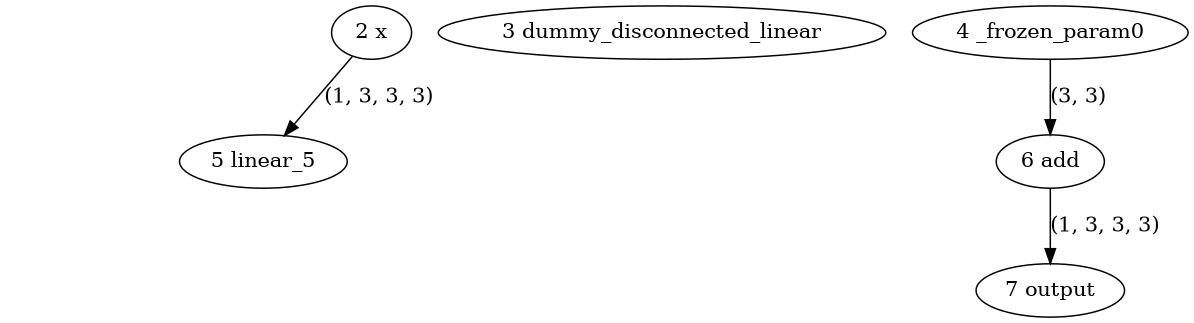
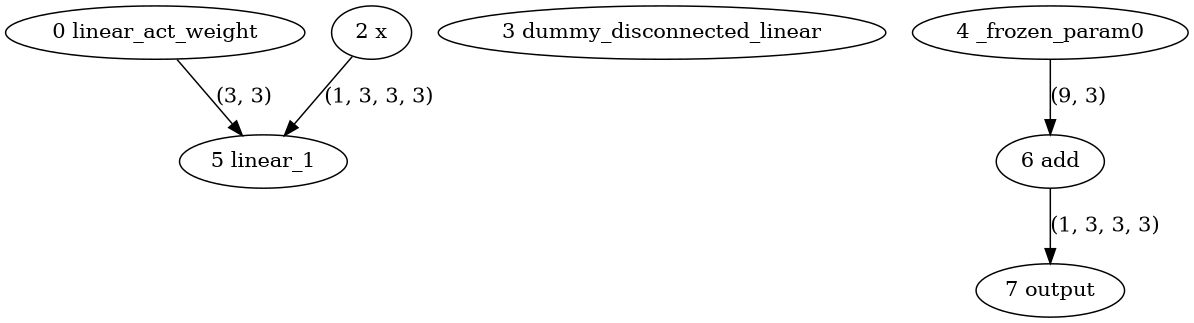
node "0 linear_act_weight": added
edge "4 _frozen_param0" -> "6 add": label "(3, 3)" -> "(9, 3)"
node "5 linear_5": label "5 linear_5" -> "5 linear_1"
